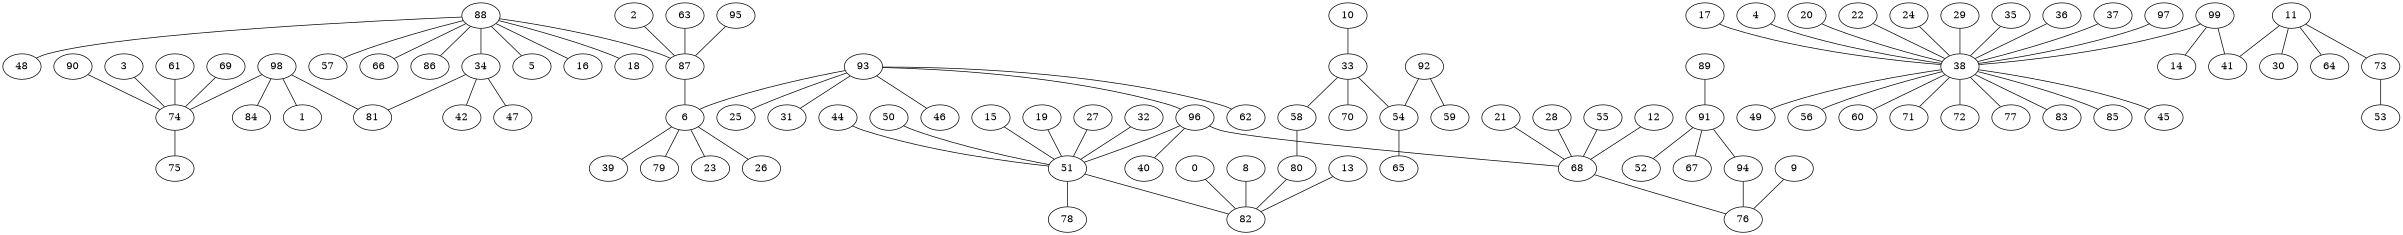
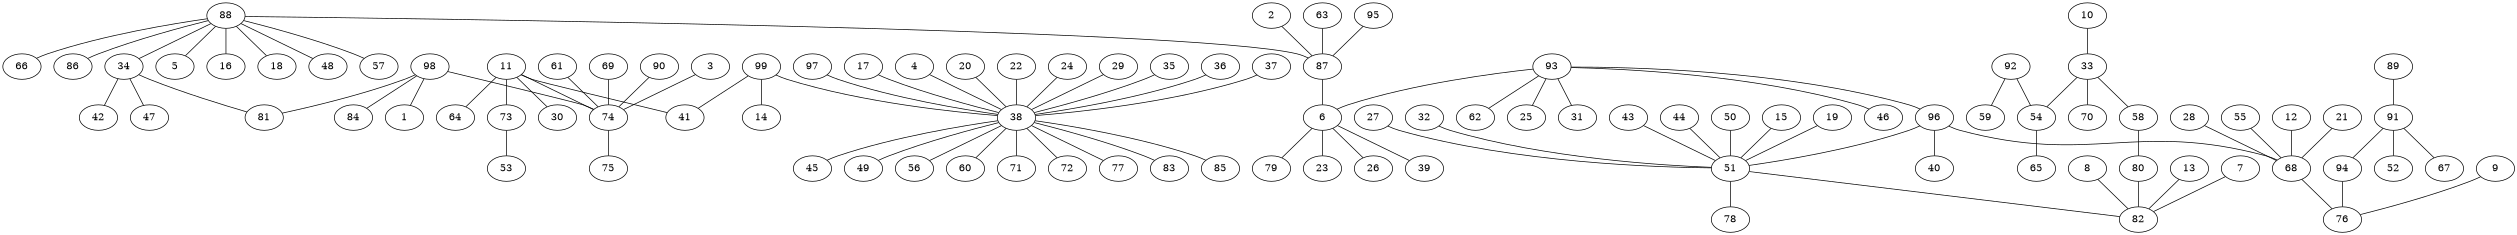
edge "11" -- "74": added
node "43": added
node "0": label "0" -> "7"
